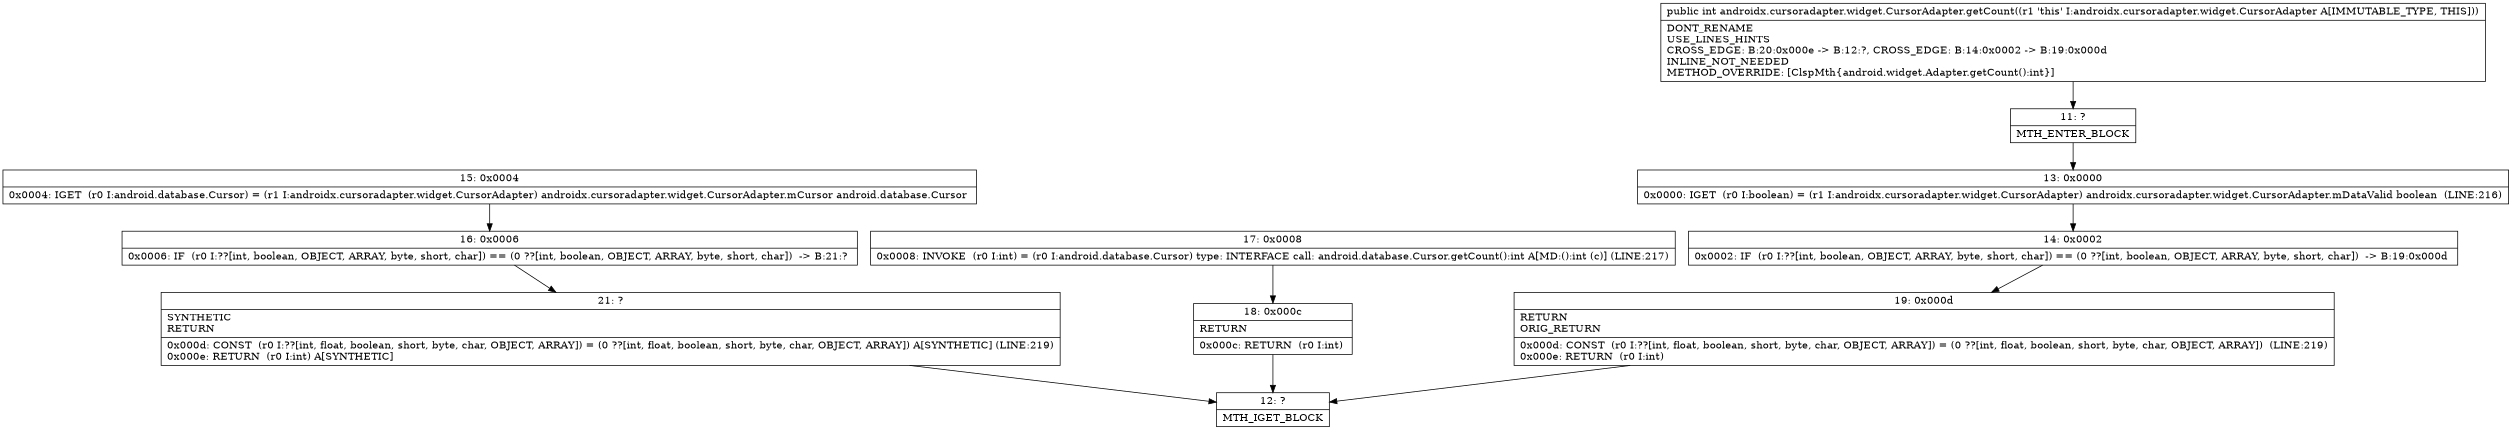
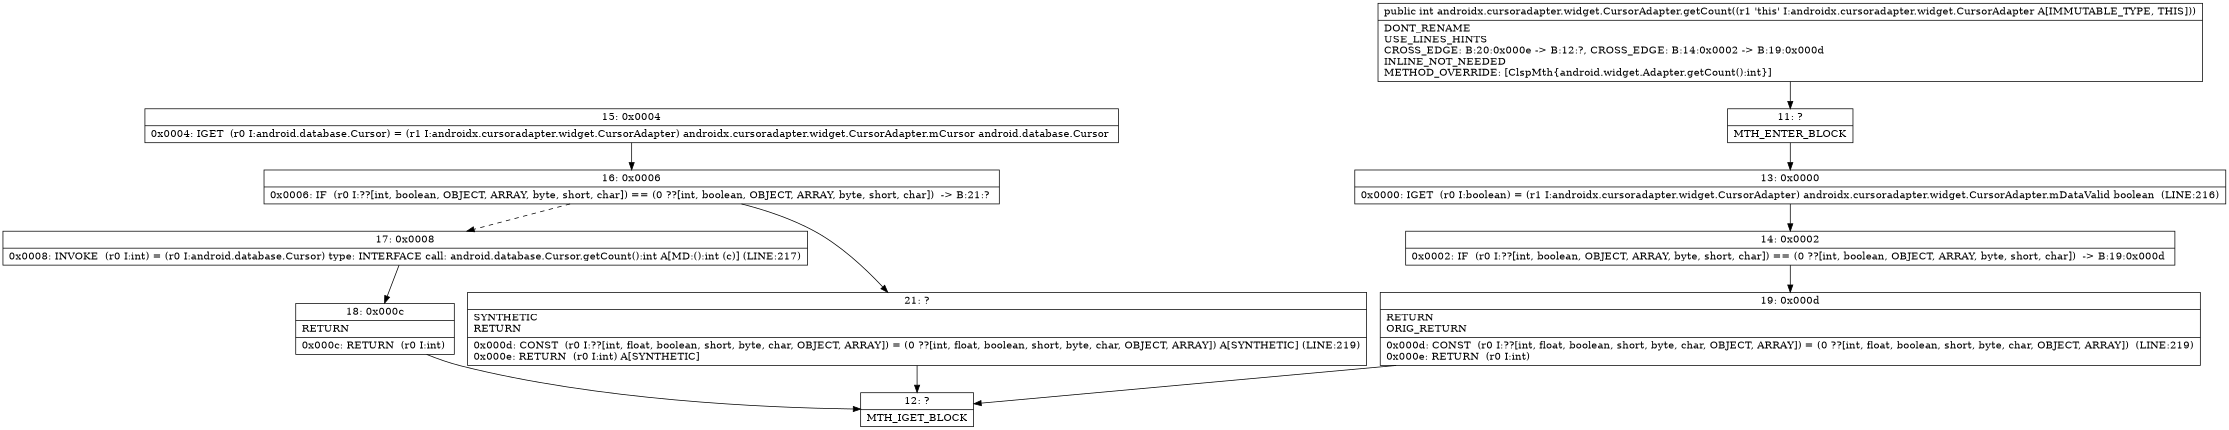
edge "16: 0x0006" -> "17: 0x0008": added
